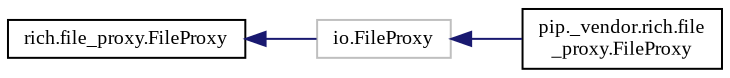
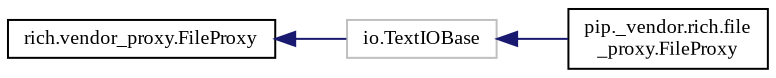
node "rich.file_proxy.FileProxy": label "rich.file_proxy.FileProxy" -> "rich.vendor_proxy.FileProxy"
node "io.FileProxy": label "io.FileProxy" -> "io.TextIOBase"
